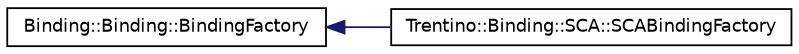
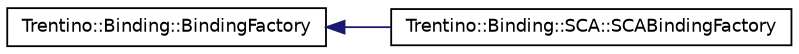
node "Binding::Binding::BindingFactory": label "Binding::Binding::BindingFactory" -> "Trentino::Binding::BindingFactory"
